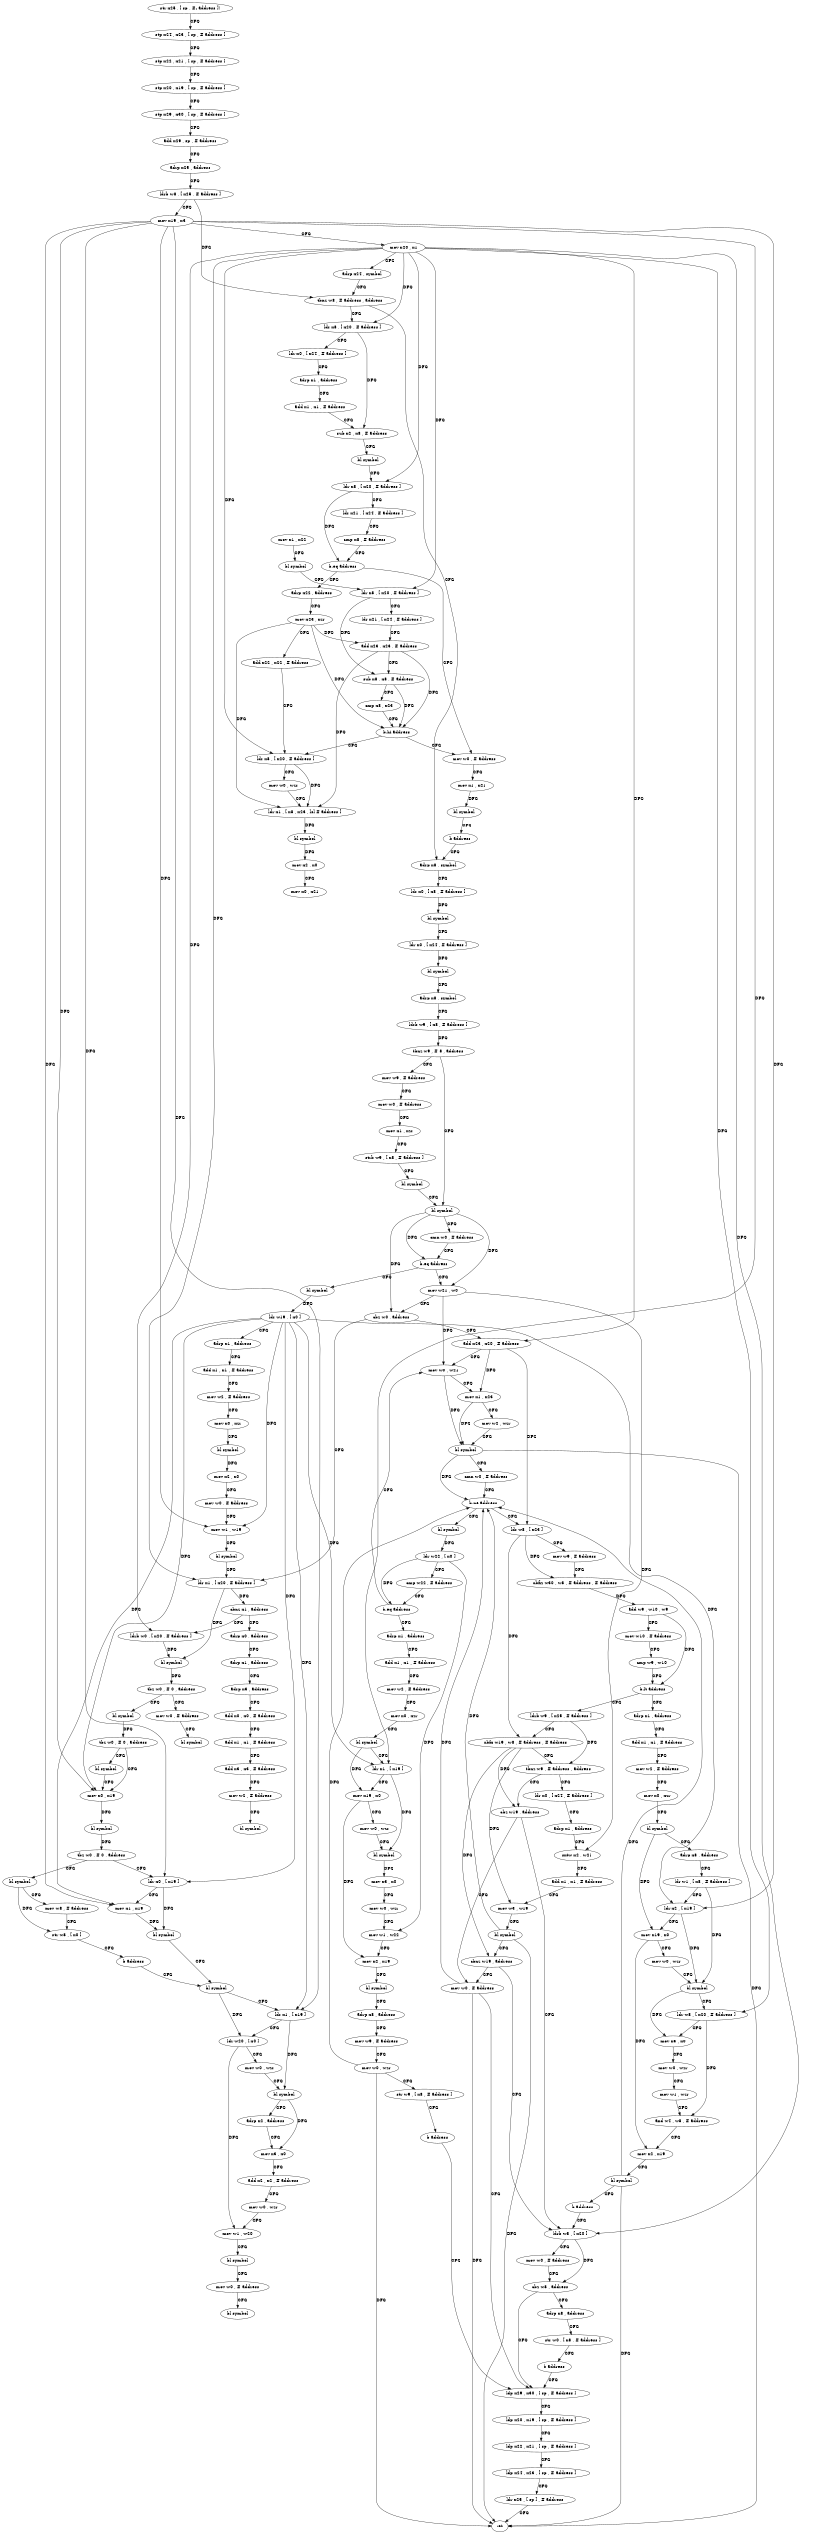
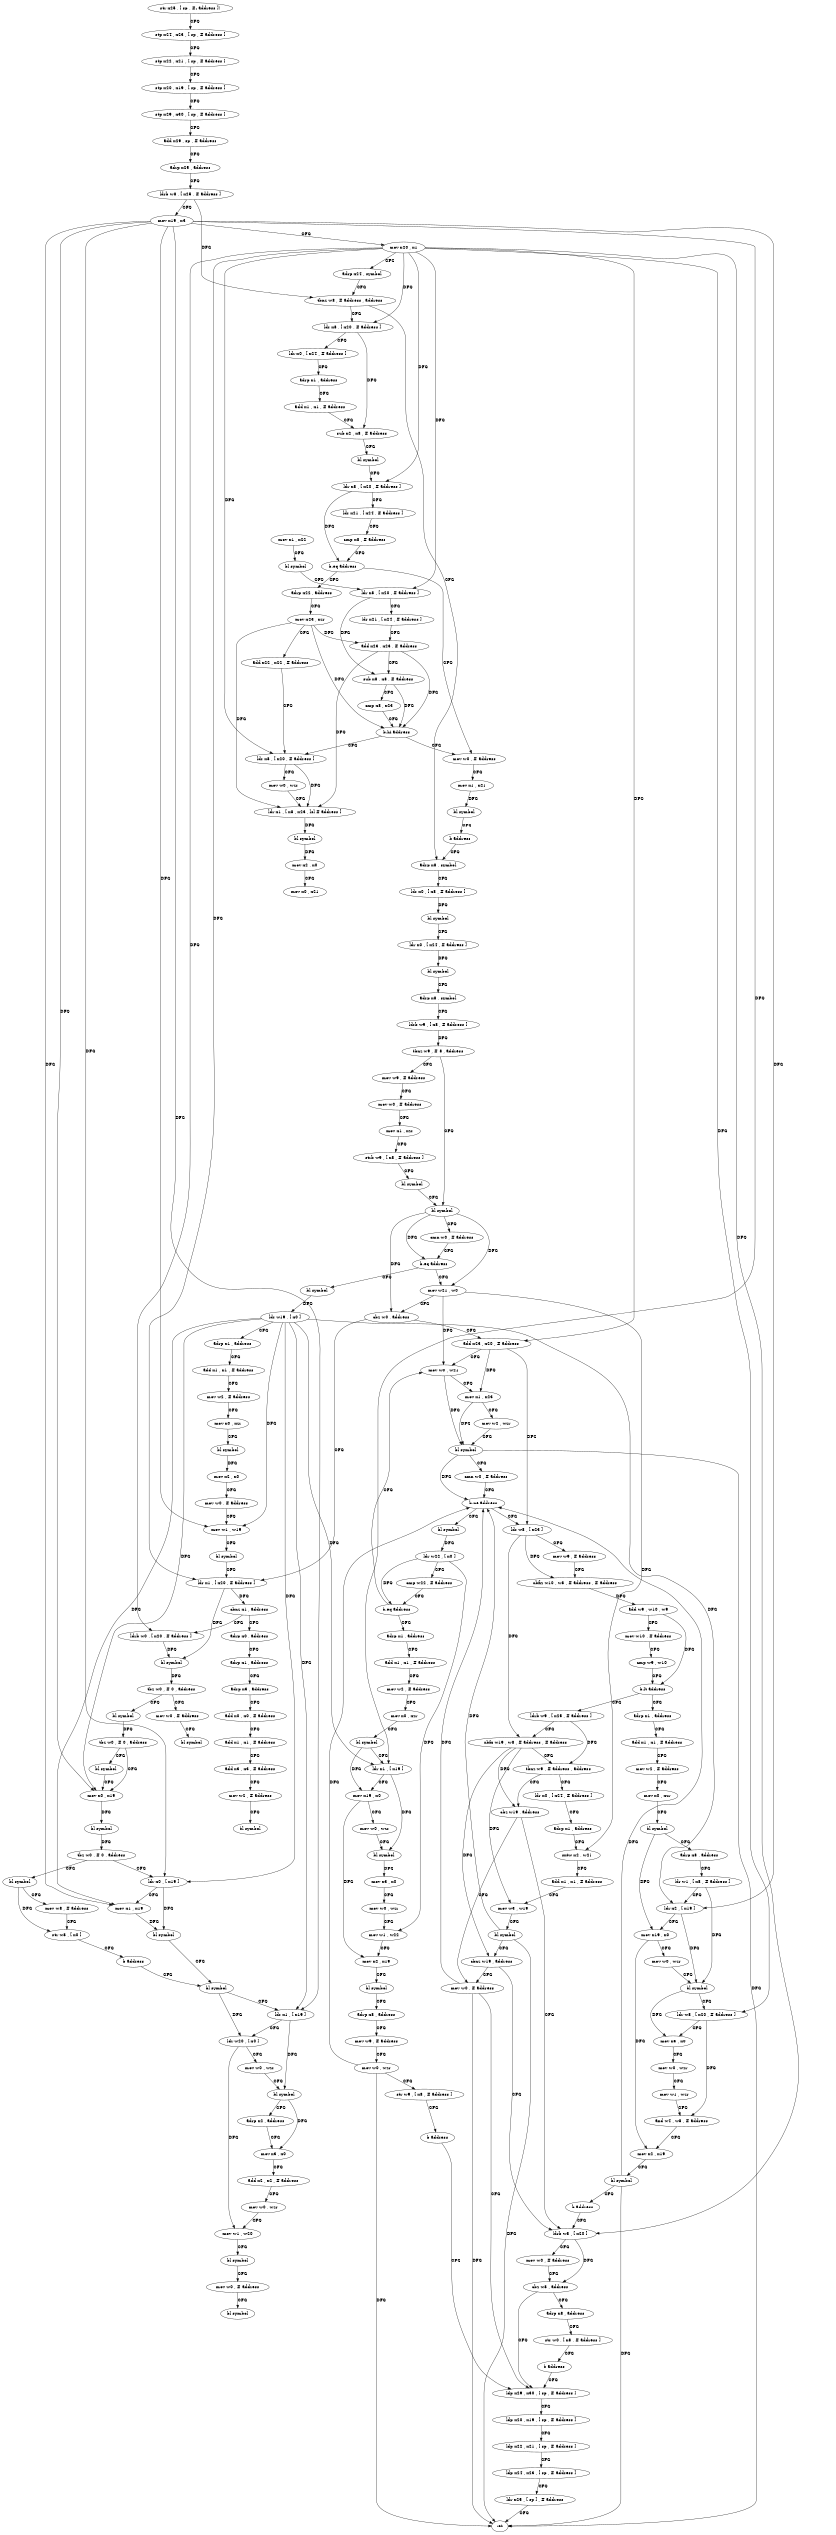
node "ubfiz w30 , w8 , # address , # address": label "ubfiz w30 , w8 , # address , # address" -> "ubfiz w10 , w8 , # address , # address"
